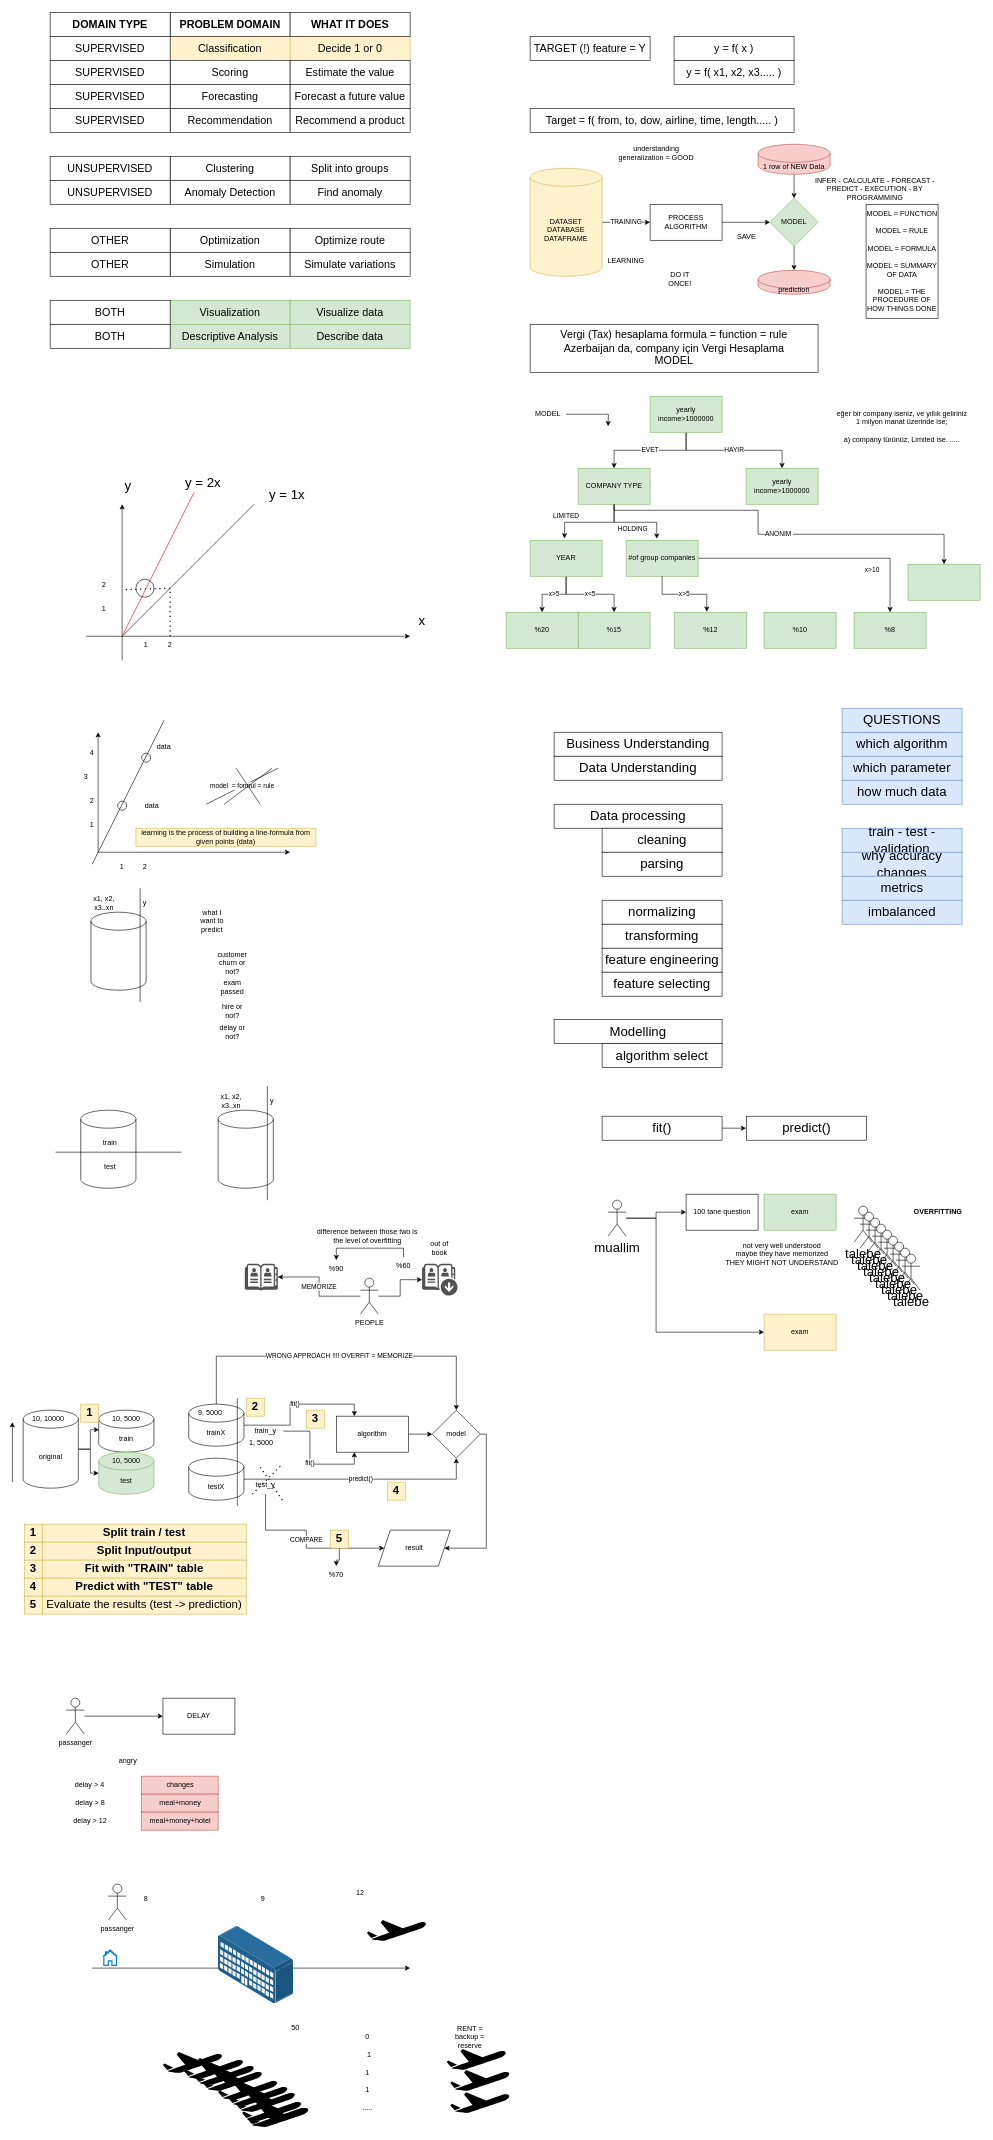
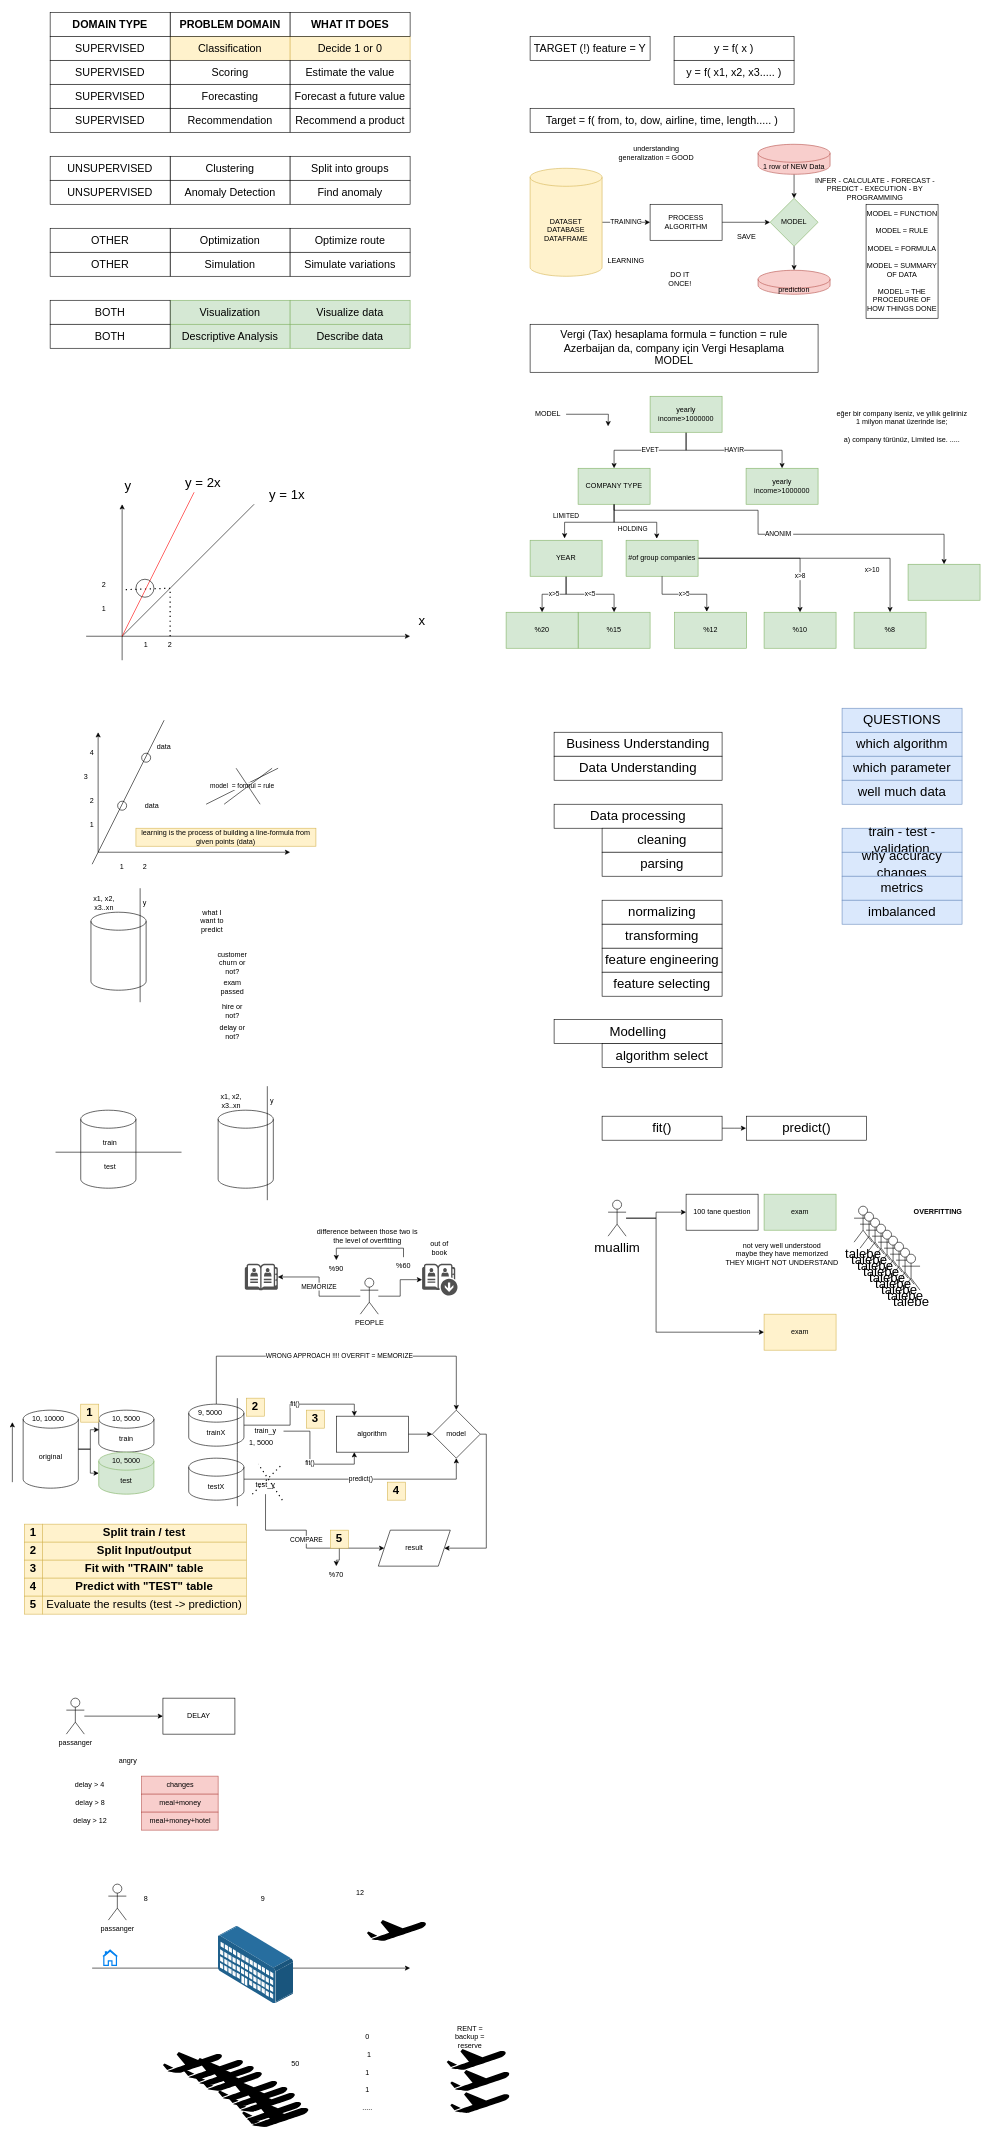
edge "#of group companies" -> "%10": added, label "x>8"
node "how much data": label "how much data" -> "well much data"
node "50": moved (296, 2028) -> (296, 2064)
